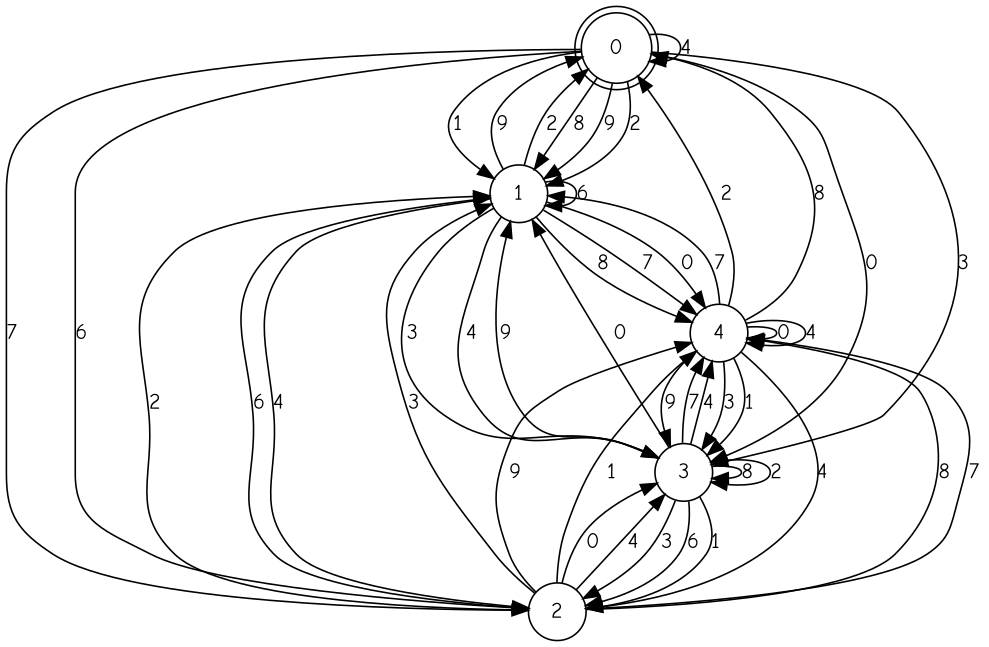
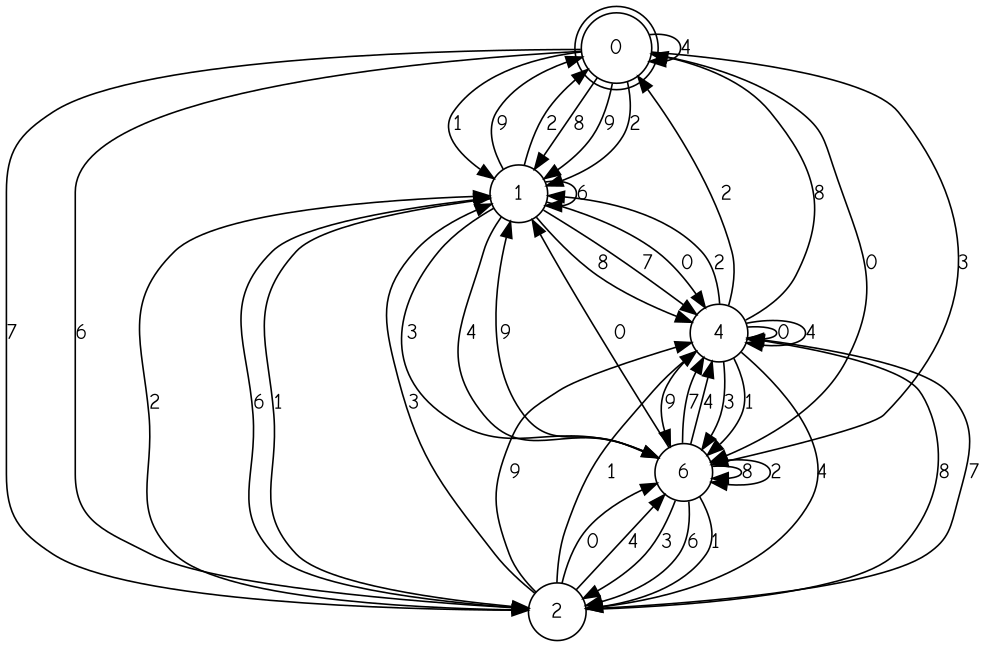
edge "4" -> "1": label "7" -> "2"
edge "1" -> "2": label "4" -> "1"
node "3": label "3" -> "6"
